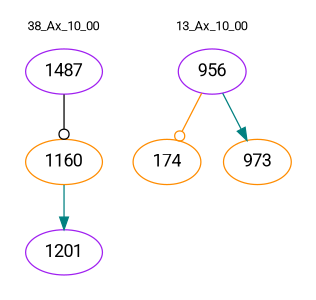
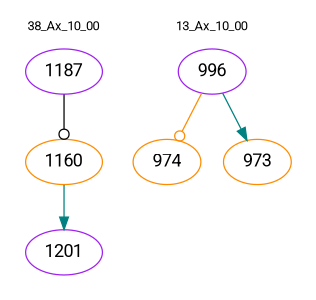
node "1487": label "1487" -> "1187"
node "956": label "956" -> "996"
node "174": label "174" -> "974"
